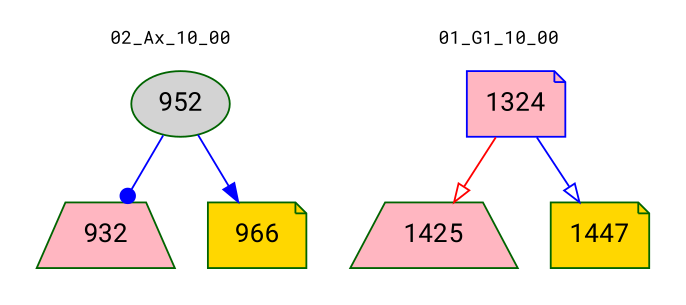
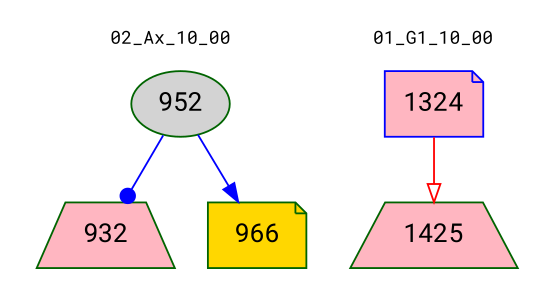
node "1447": removed
